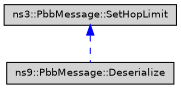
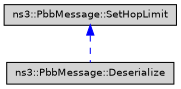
node "ns9::PbbMessage::Deserialize": label "ns9::PbbMessage::Deserialize" -> "ns3::PbbMessage::Deserialize"
